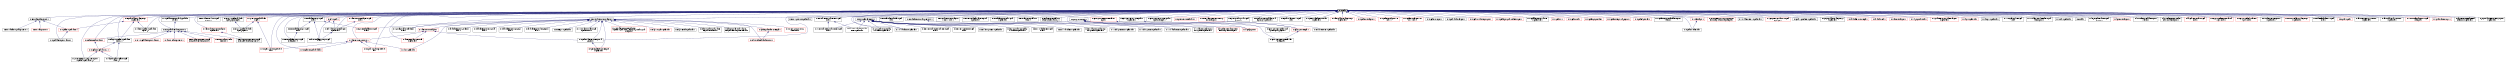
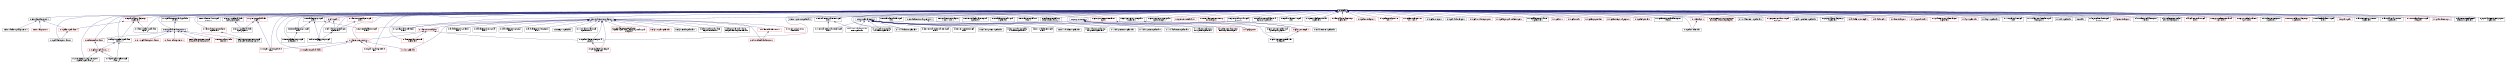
node "itkPatchBasedDenoisingBase.h": label "itkPatchBasedDenoisingBase.h" -> "itkFiniteDifferenceFunction.h"
